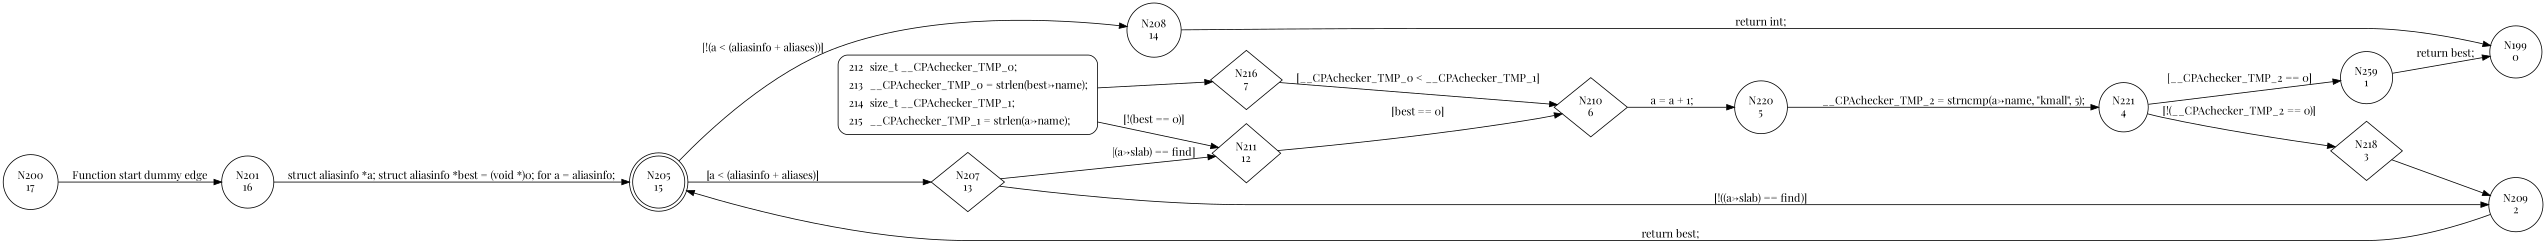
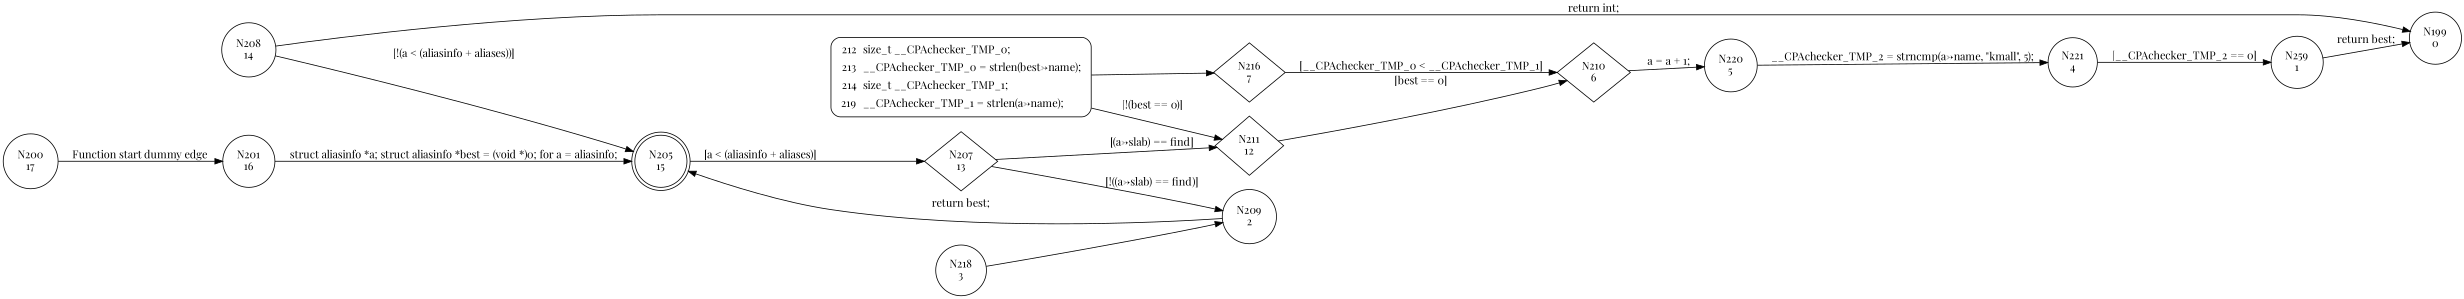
edge "N205 15" -> "N208 14": reversed
node "212": text "215" -> "219"
edge "N221 4" -> "N218 3": removed, label "[!(__CPAchecker_TMP_2 == 0)]"
node "N218 3": shape diamond -> circle
